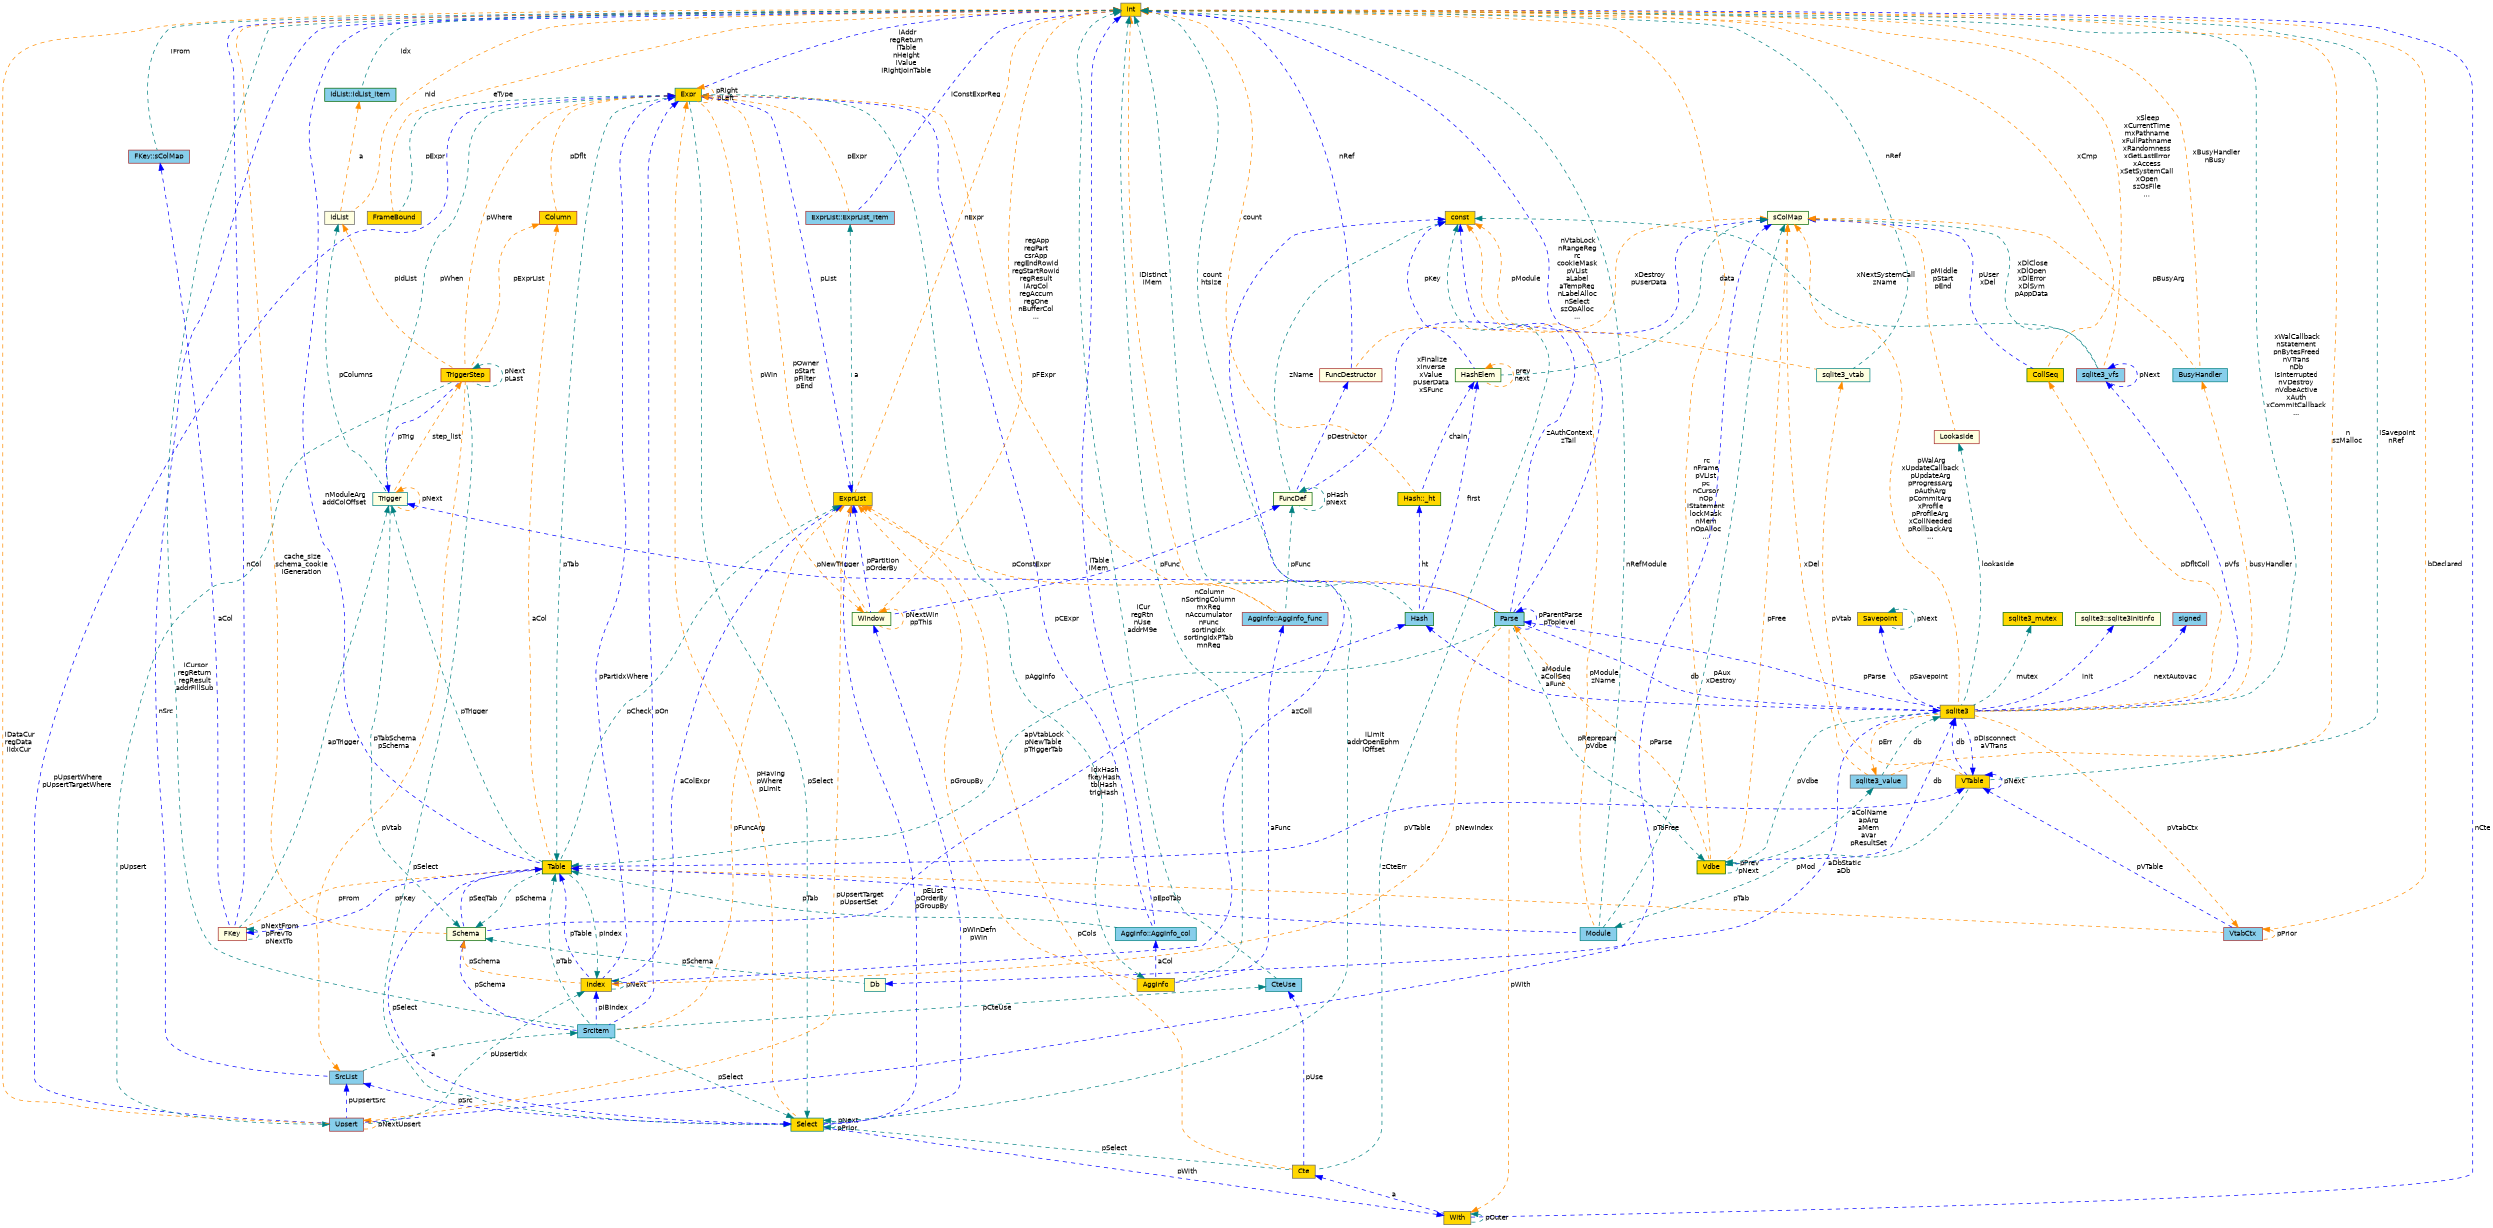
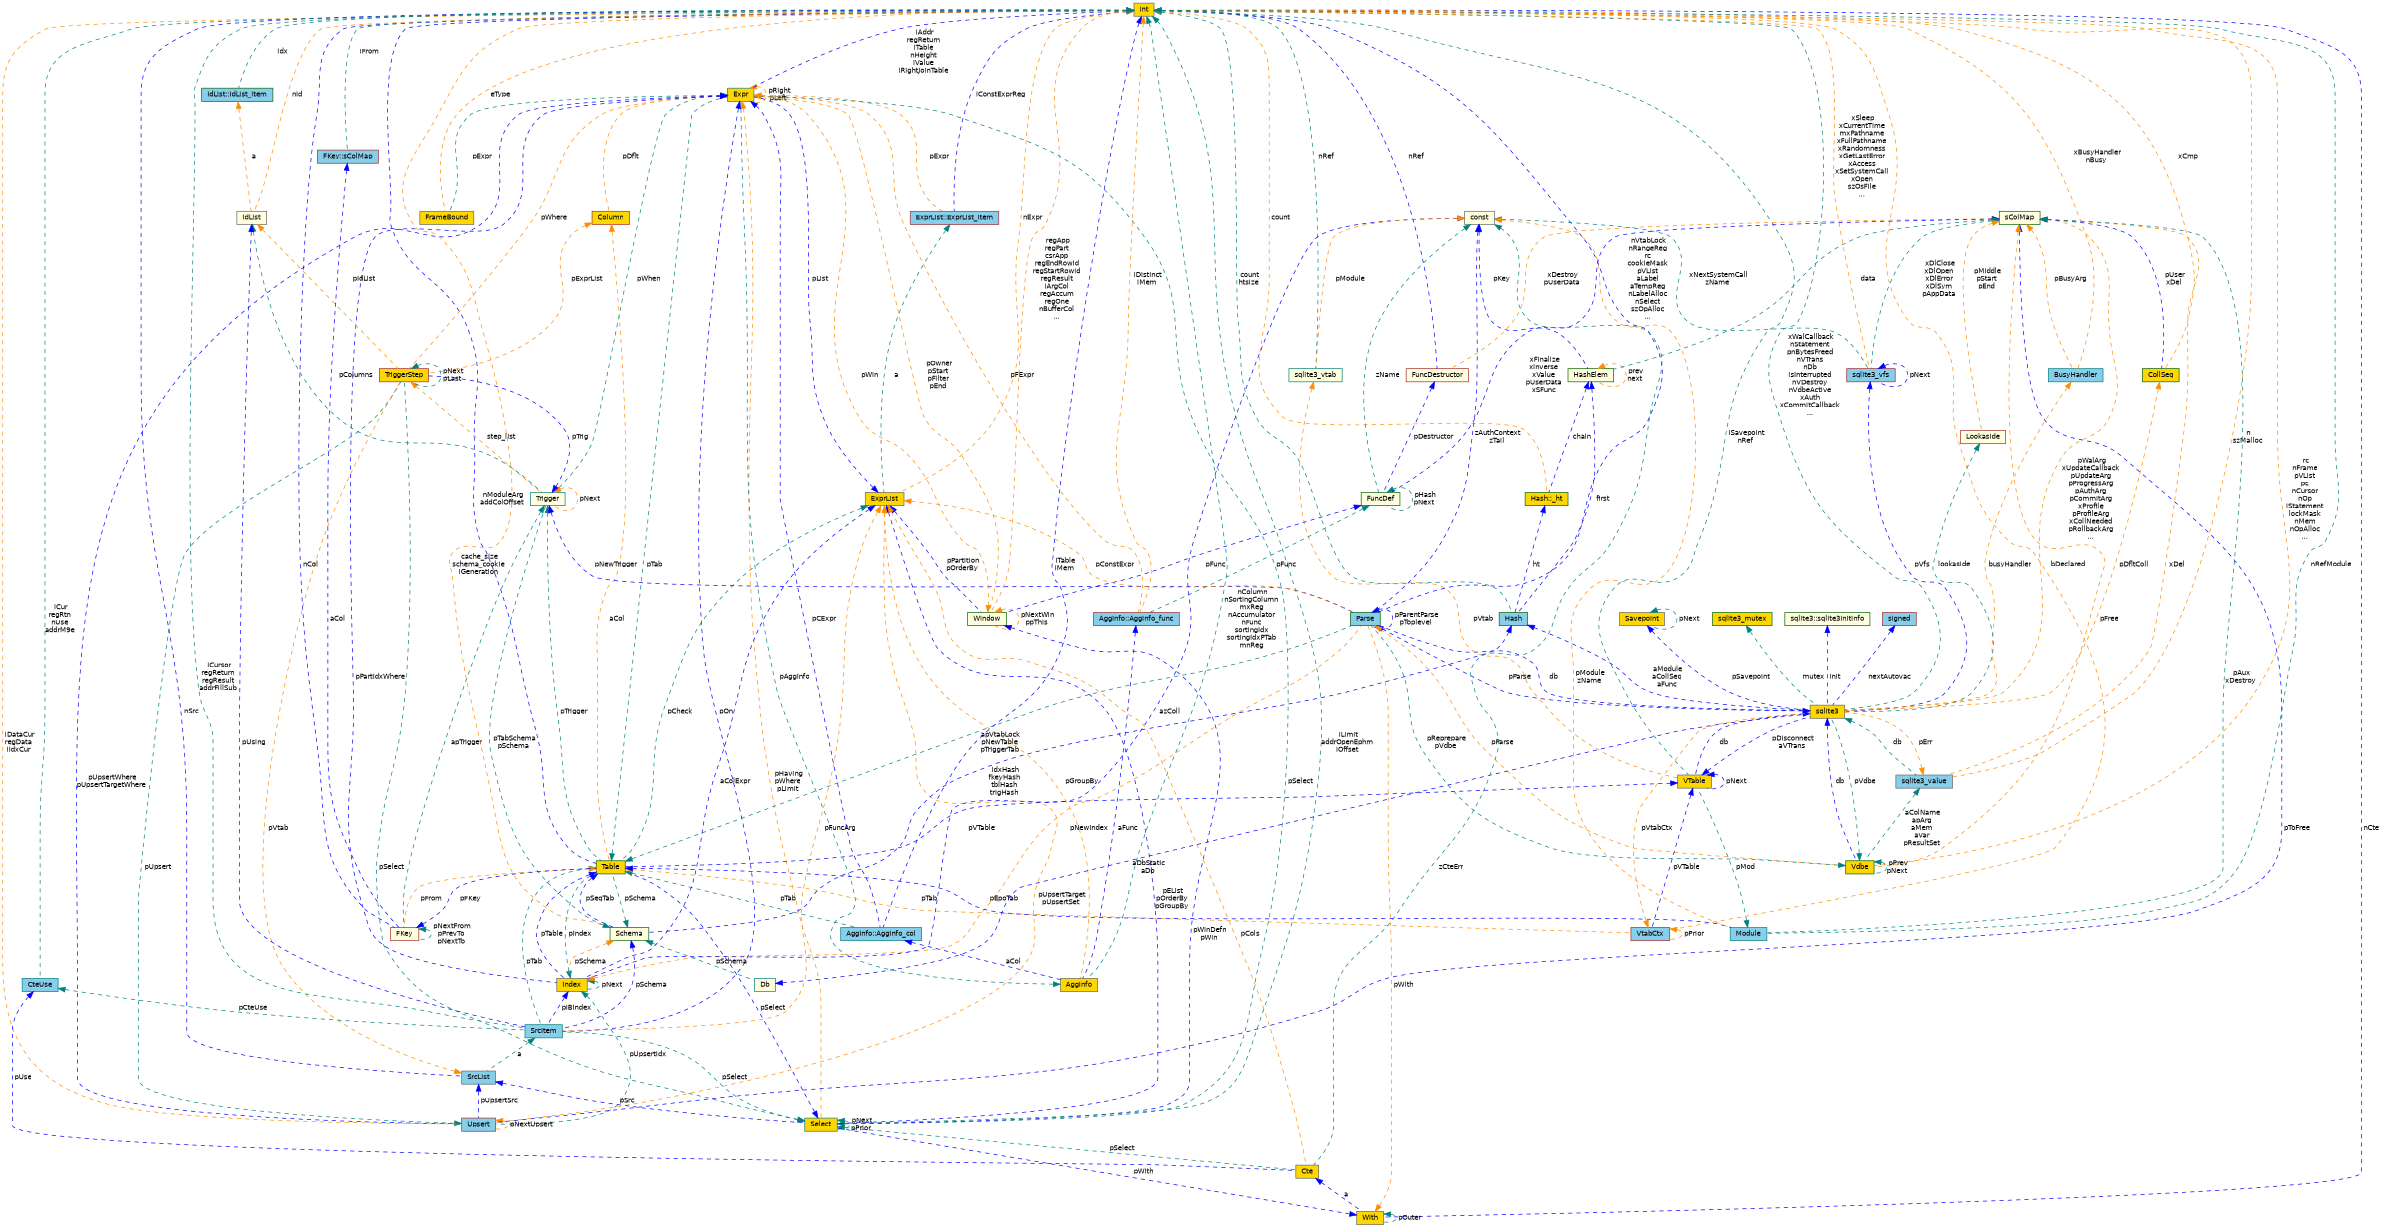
node "const": fillcolor gold -> lightyellow
edge "SrcItem" -> "IdList": added, label "pUsing"
